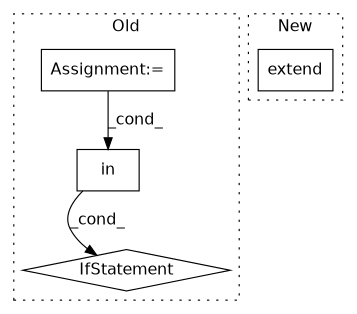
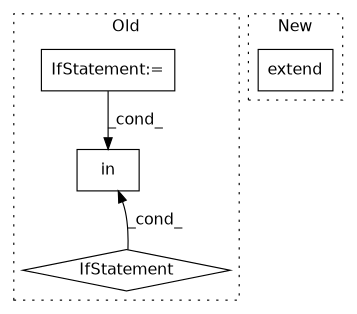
node "Assignment:=": label "Assignment:=" -> "IfStatement:="
edge "in" -> "IfStatement": reversed
